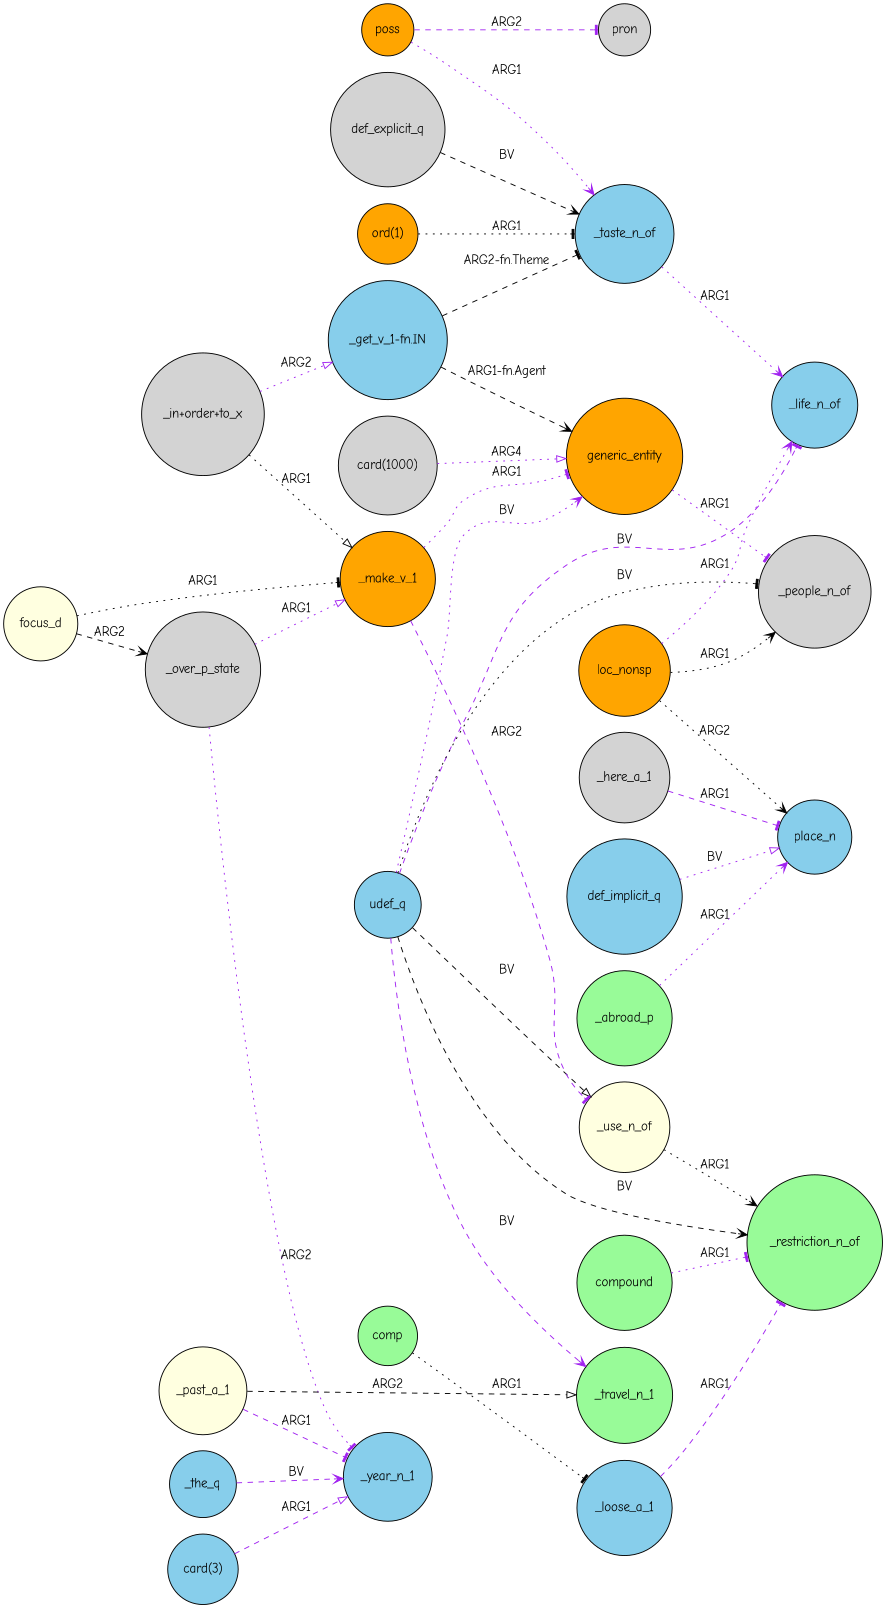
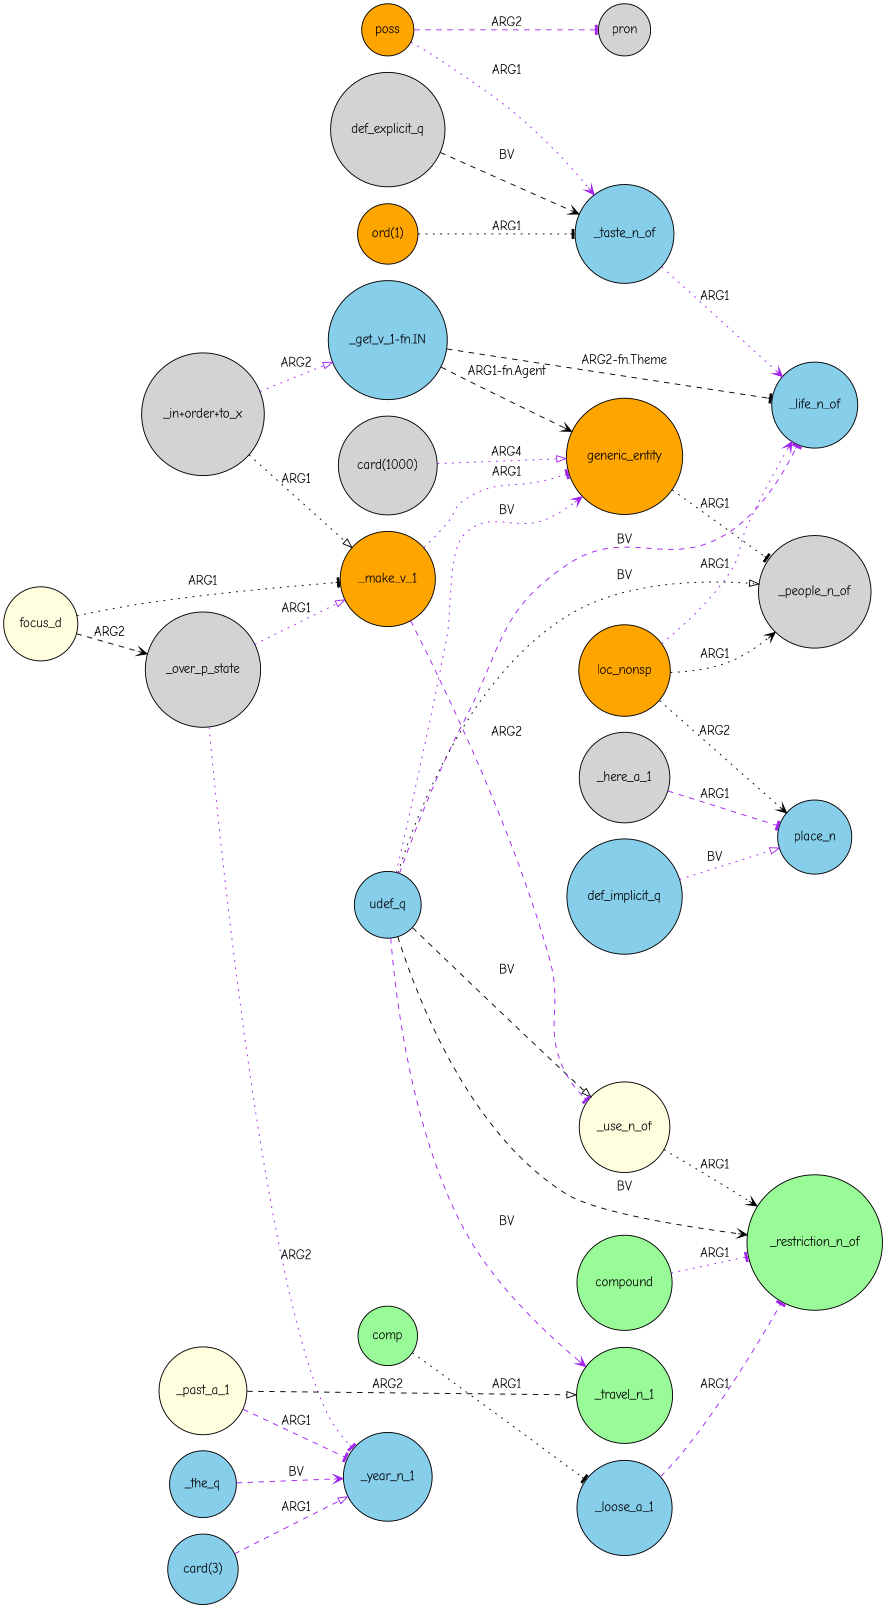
edge "_get_v_1-fn.IN" -> "_taste_n_of": now "_get_v_1-fn.IN" -> "_life_n_of"
edge "generic_entity" -> "_people_n_of": color purple -> black
edge "udef_q" -> "_people_n_of": arrowhead tee -> onormal
node "_abroad_p": removed
